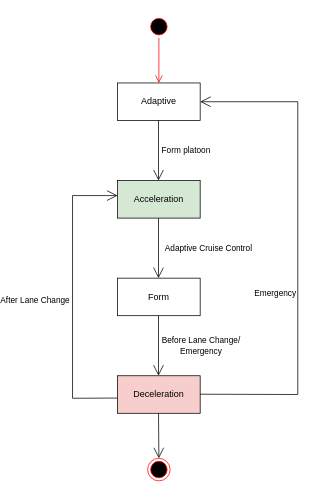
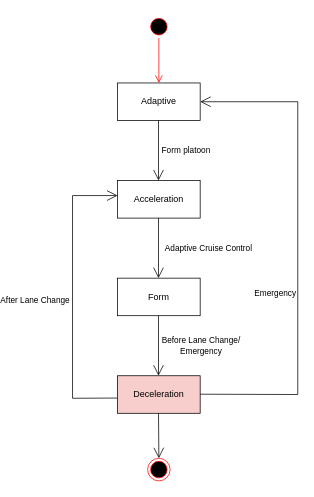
node "Acceleration": fillcolor #d5e8d4 -> #ffffff
